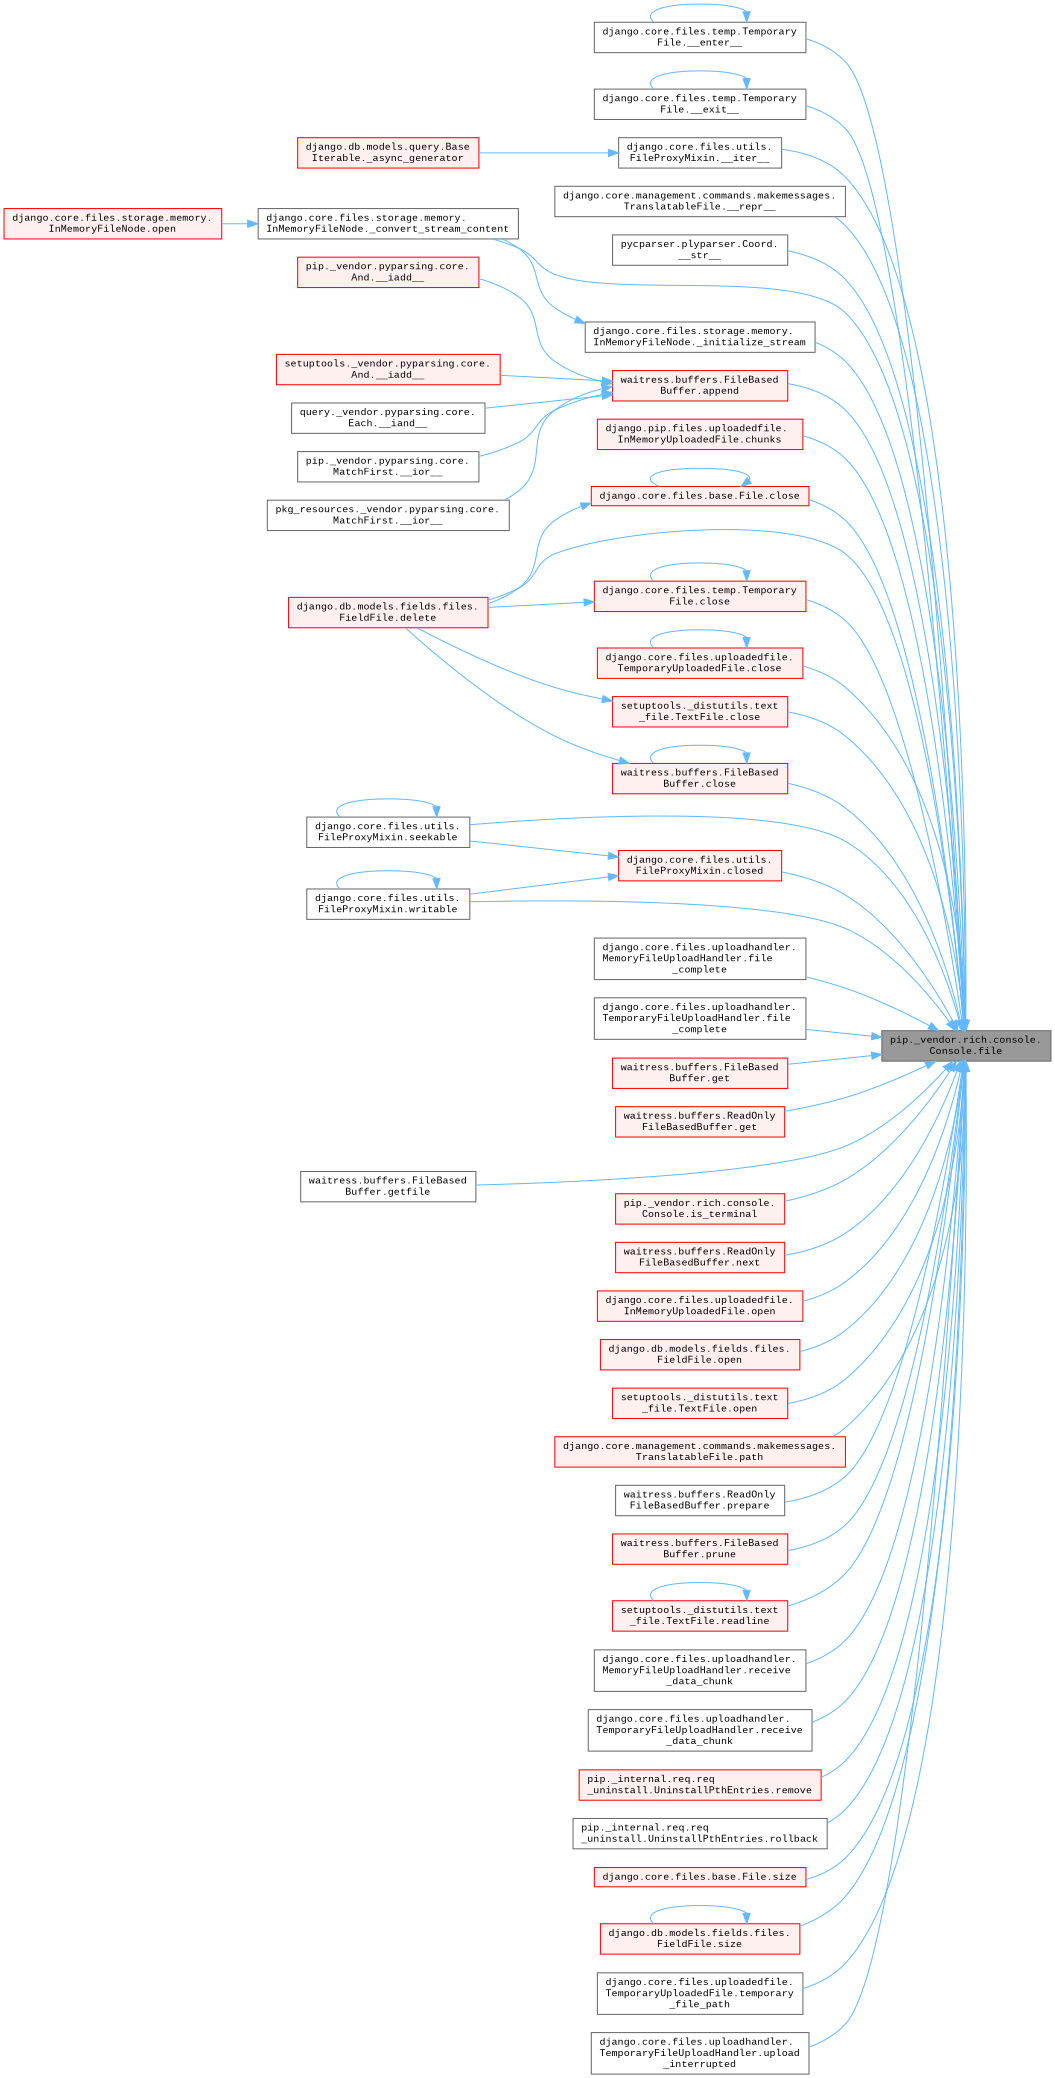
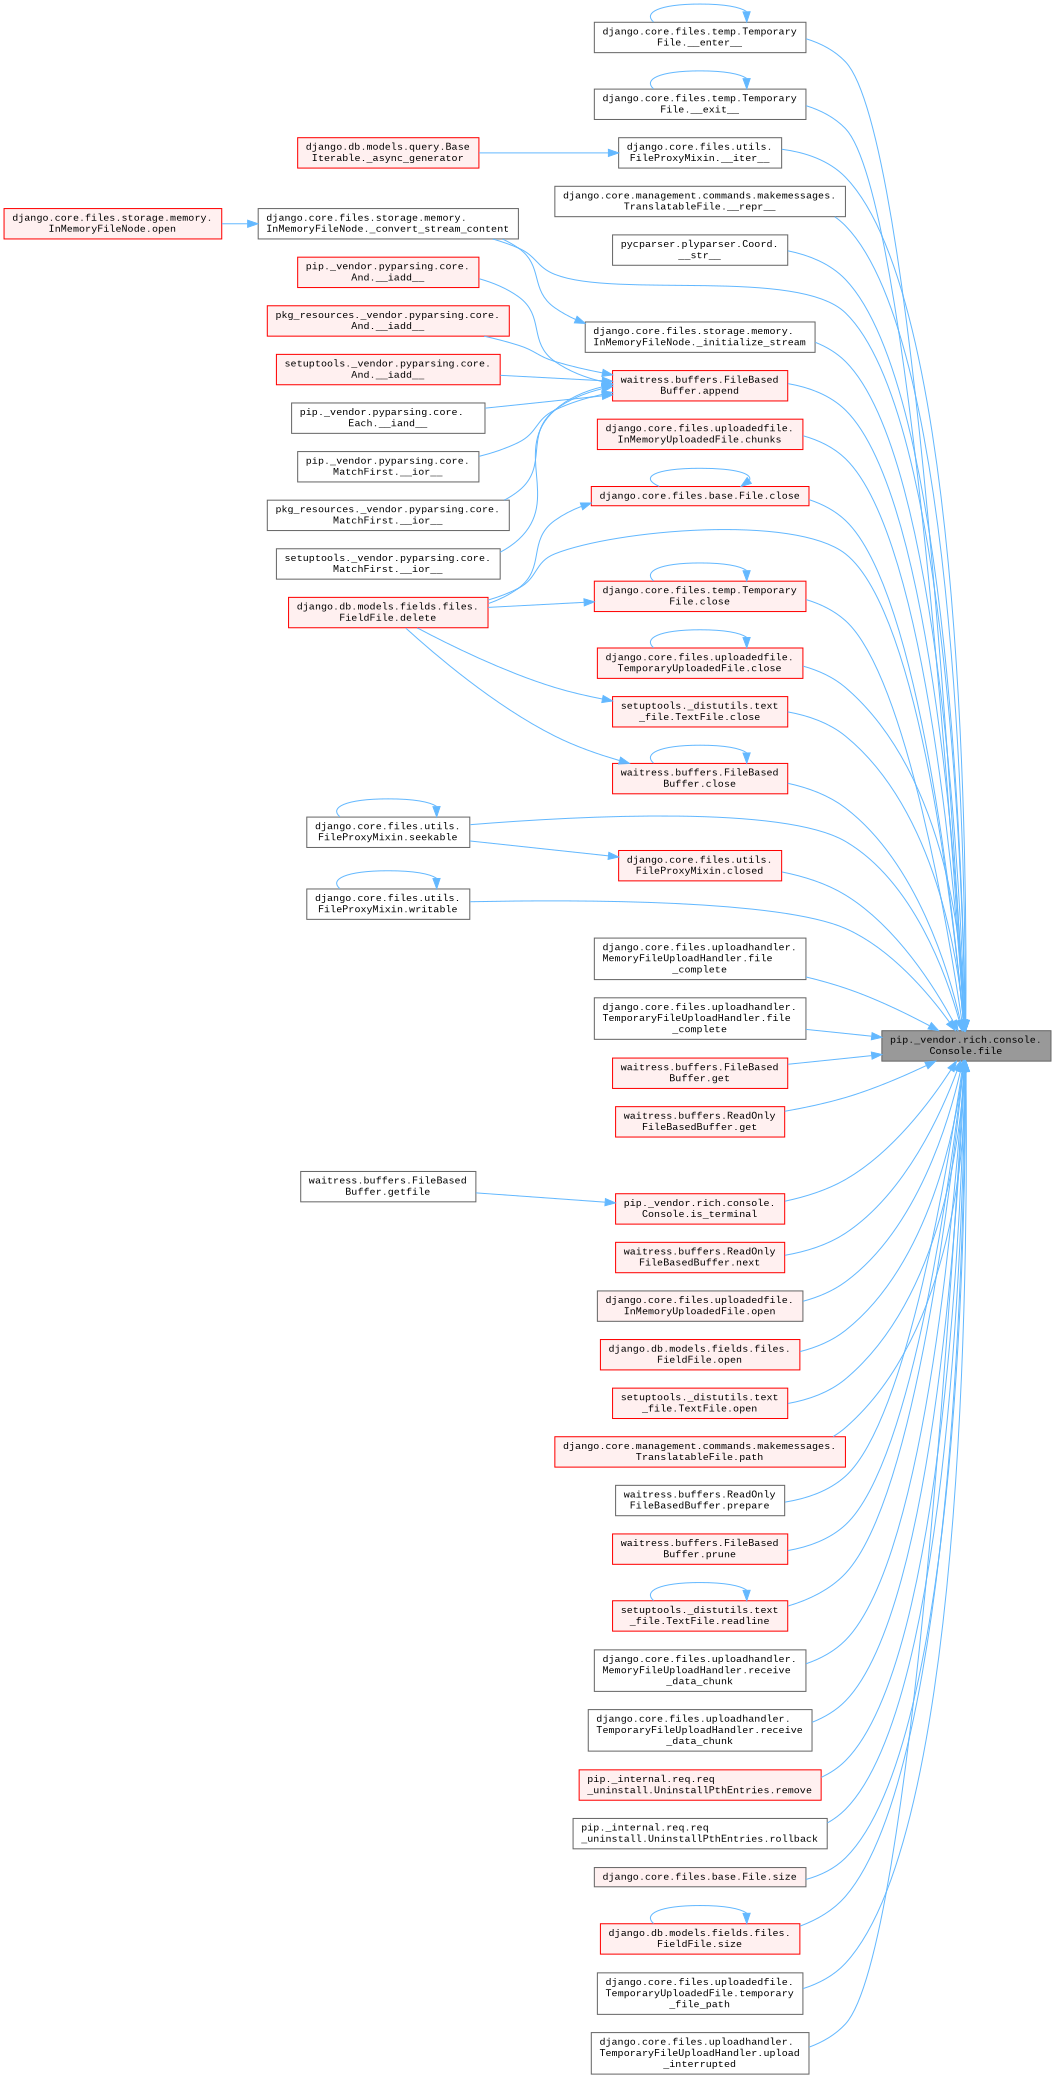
node "pkg_resources._vendor.pyparsing.core. And.__iadd__": added
node "query._vendor.pyparsing.core. Each.__iand__": label "query._vendor.pyparsing.core. Each.__iand__" -> "pip._vendor.pyparsing.core. Each.__iand__"
node "django.pip.files.uploadedfile. InMemoryUploadedFile.chunks": label "django.pip.files.uploadedfile. InMemoryUploadedFile.chunks" -> "django.core.files.uploadedfile. InMemoryUploadedFile.chunks"
node "setuptools._vendor.pyparsing.core. MatchFirst.__ior__": added
edge "django.core.files.utils. FileProxyMixin.writable" -> "django.core.files.utils. FileProxyMixin.closed": removed
edge "waitress.buffers.FileBased Buffer.getfile" -> "pip._vendor.rich.console. Console.file": now "waitress.buffers.FileBased Buffer.getfile" -> "pip._vendor.rich.console. Console.is_terminal"
node "django.core.files.uploadedfile. InMemoryUploadedFile.open": color red -> grey40
node "django.core.files.base.File.size": color red -> grey40
